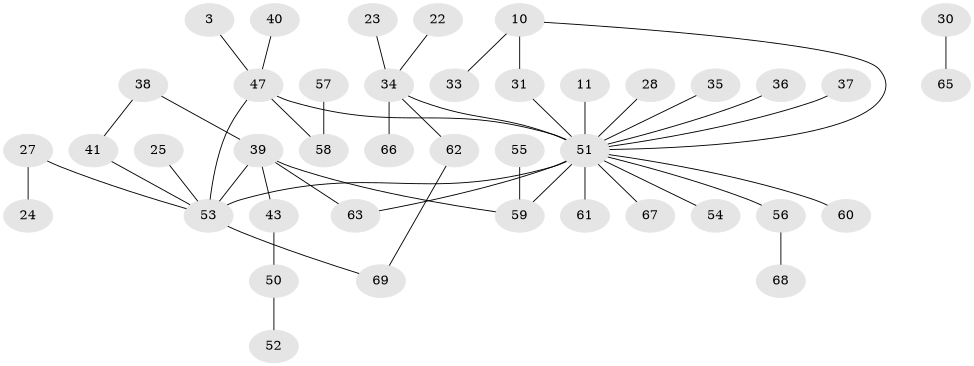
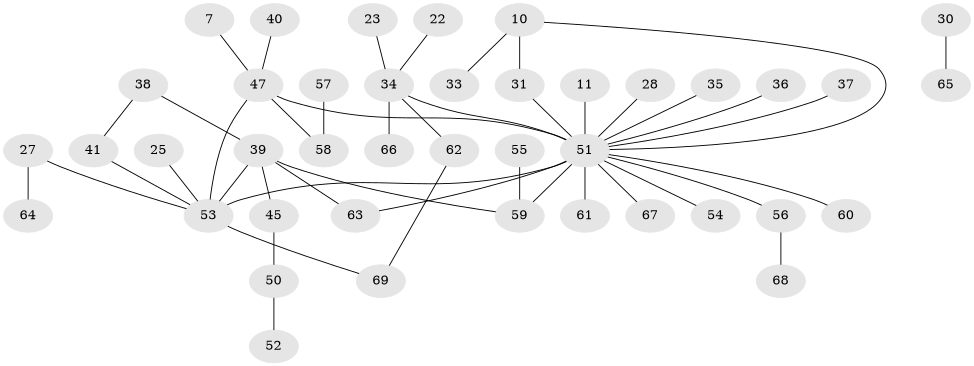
node "3": label "3" -> "7"
node "24": label "24" -> "64"
node "43": label "43" -> "45"
